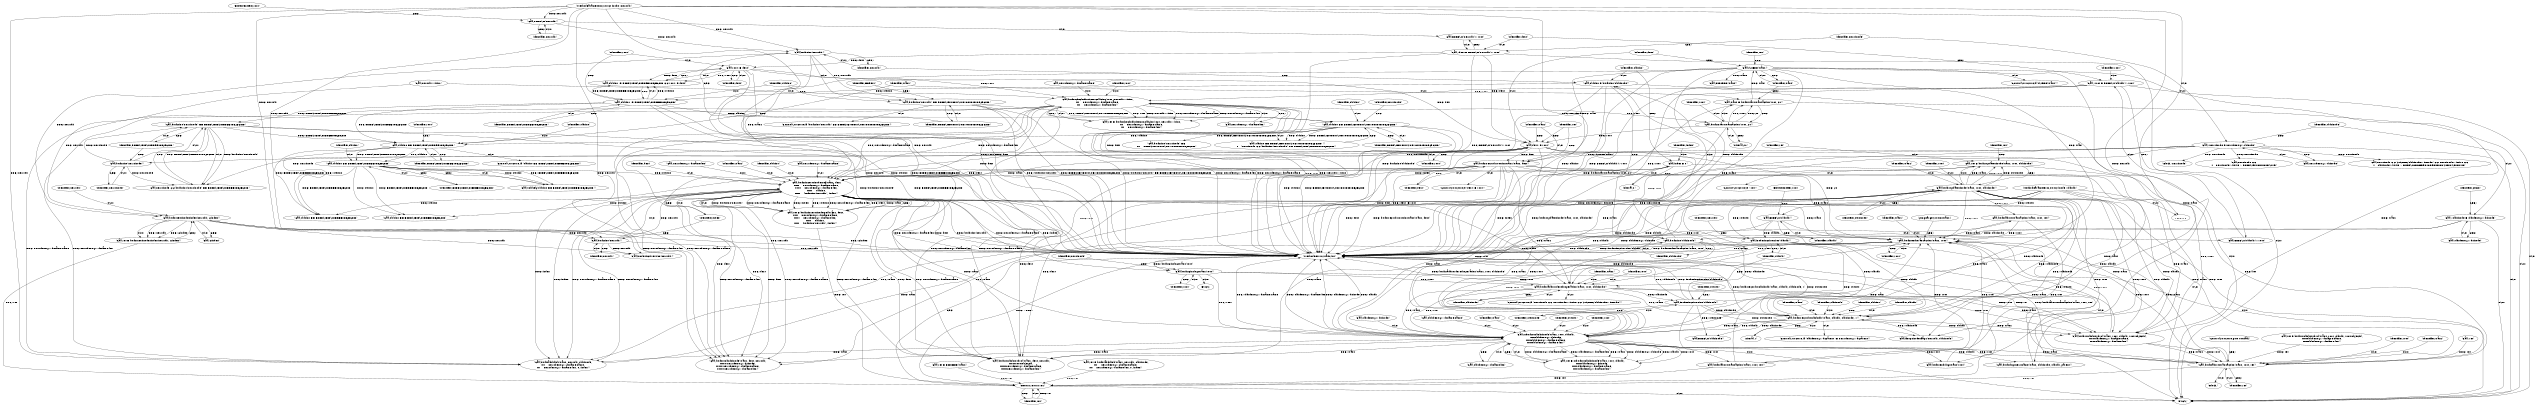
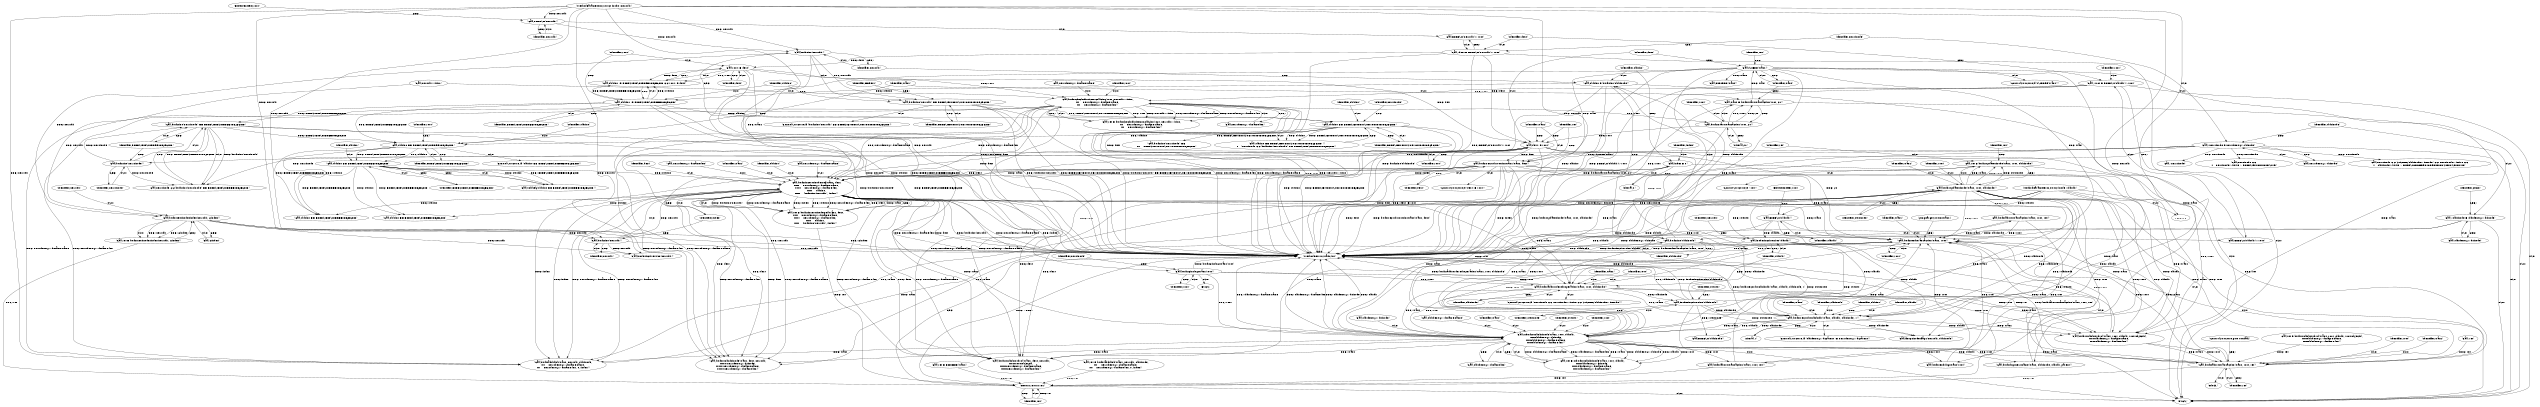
node "(ControlStructure,if (IS_ERR(trans)))": label "(ControlStructure,if (IS_ERR(trans)))" -> "(ControlStructure,if (IS_FREE(trans)))"
edge "(MethodParameterIn,struct inode *new_dir)" -> "(MethodReturn,static int)": label "DDG: new_inode" -> "DDG: new_dir"
node "(Block,!new_inode)": label "(Block,!new_inode)" -> "(Call,!new_inode)"
edge "(MethodReturn,static int)" -> "(Call,btrfs_pin_log_trans(root))": reversed
edge "(Call,fixup_inode_flags(new_dir, old_inode))" -> "(Call,btrfs_record_unlink_dir(trans, old_dir, old_inode, 1))": reversed
